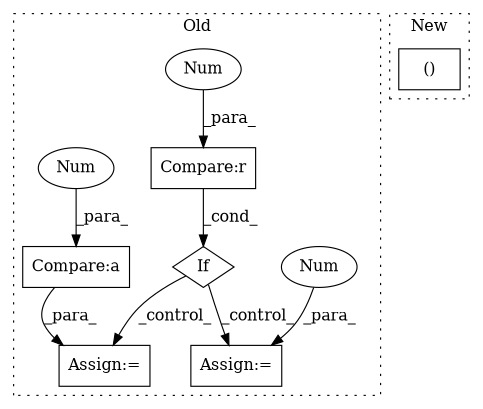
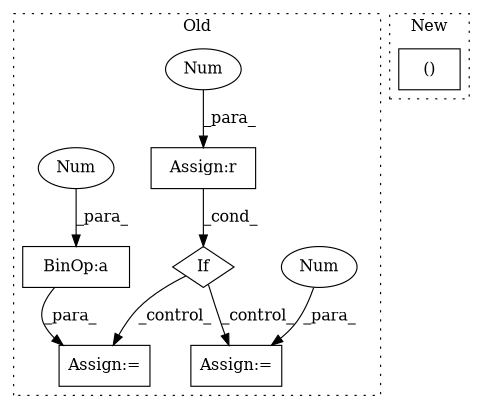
node "Compare:r": label "Compare:r" -> "Assign:r"
node "Compare:a": label "Compare:a" -> "BinOp:a"
